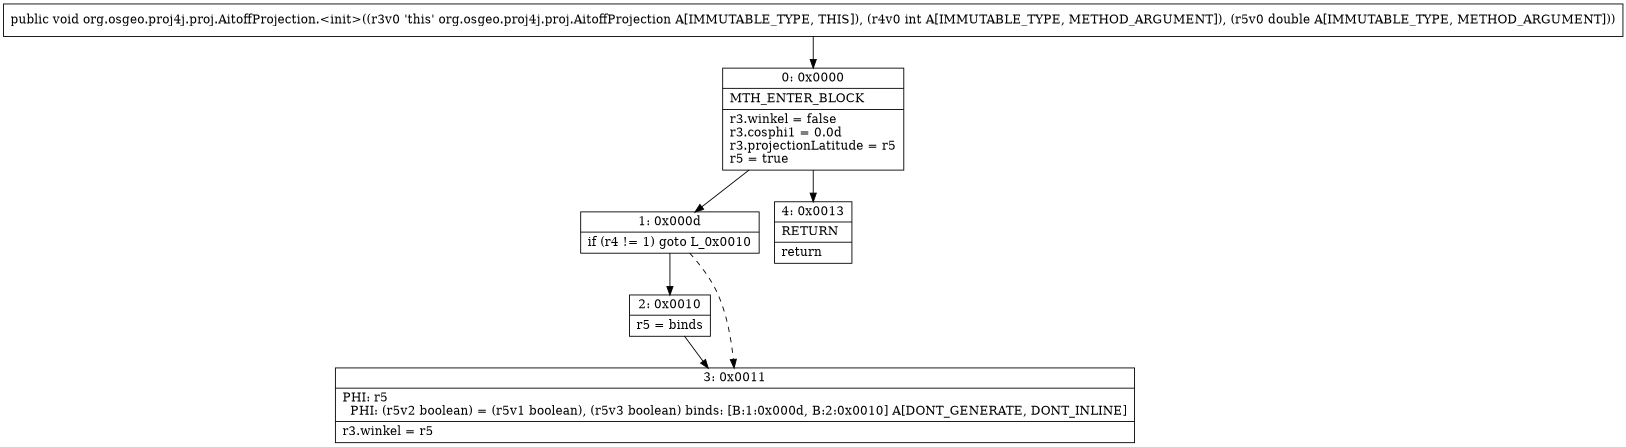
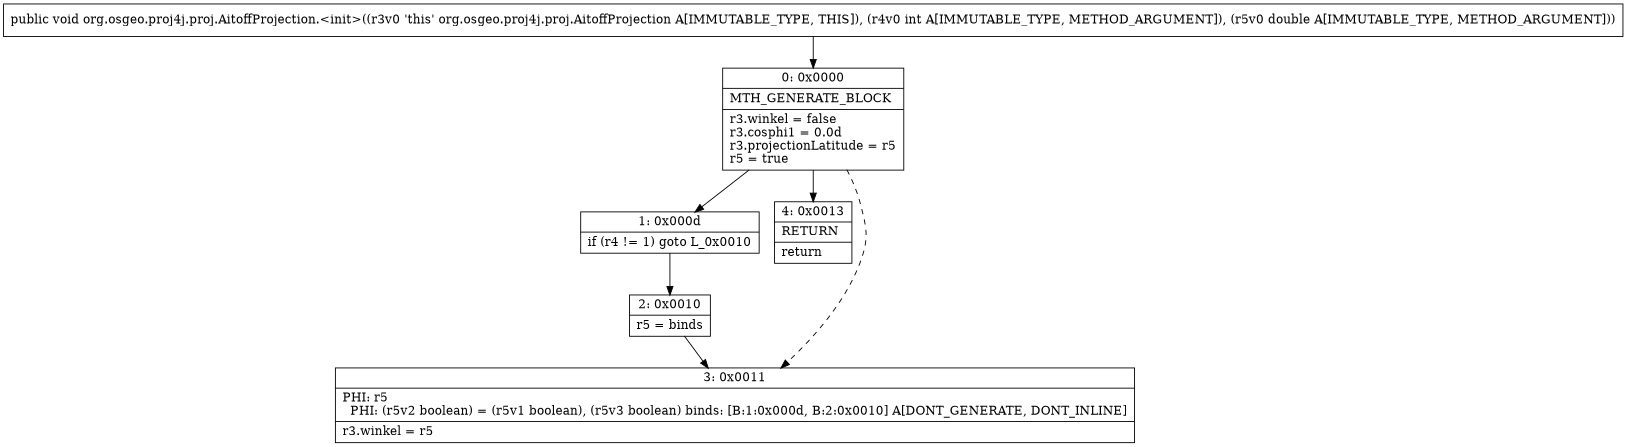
node "0: 0x0000": text "MTH_ENTER_BLOCK" -> "MTH_GENERATE_BLOCK"
edge "1: 0x000d" -> "3: 0x0011": now "0: 0x0000" -> "3: 0x0011"
